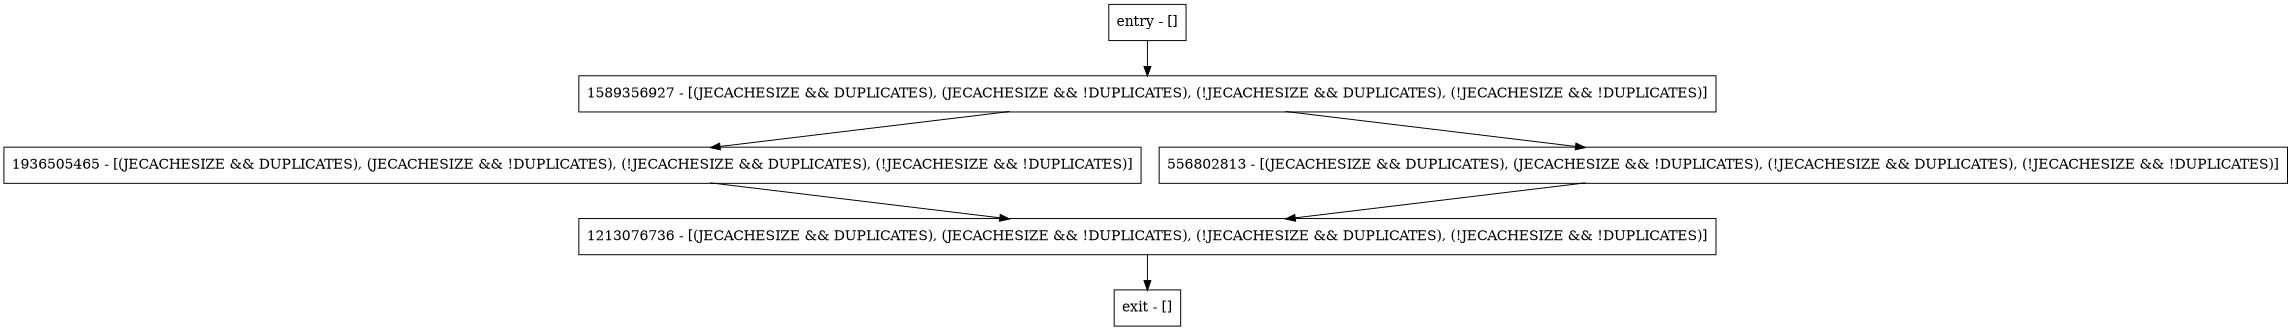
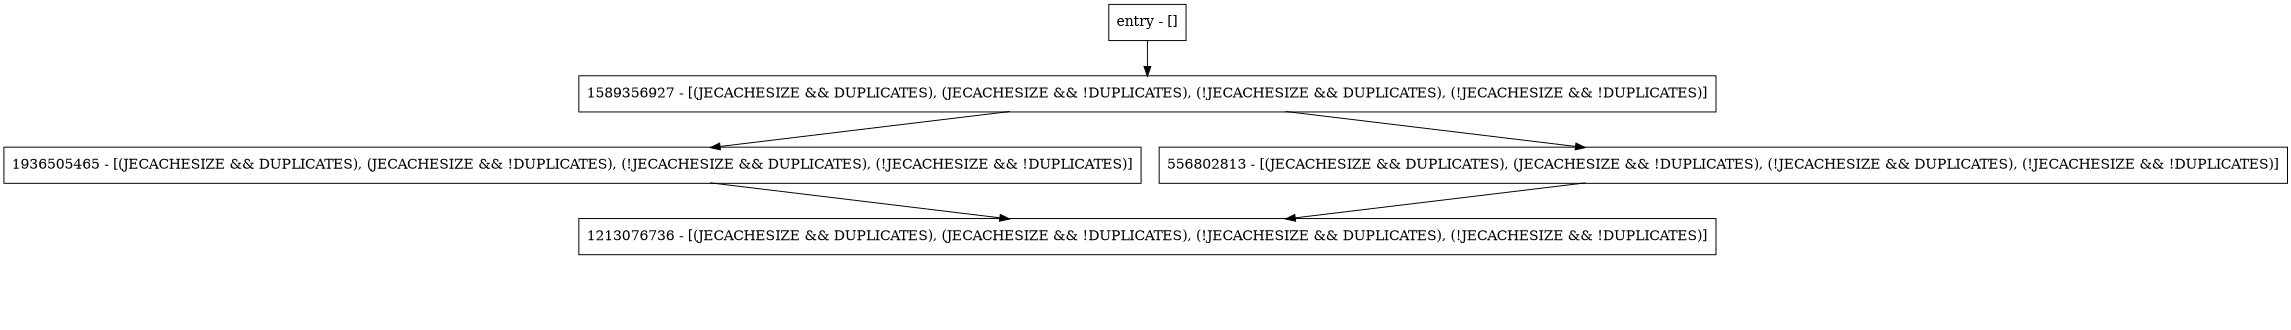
node "exit - []": removed
